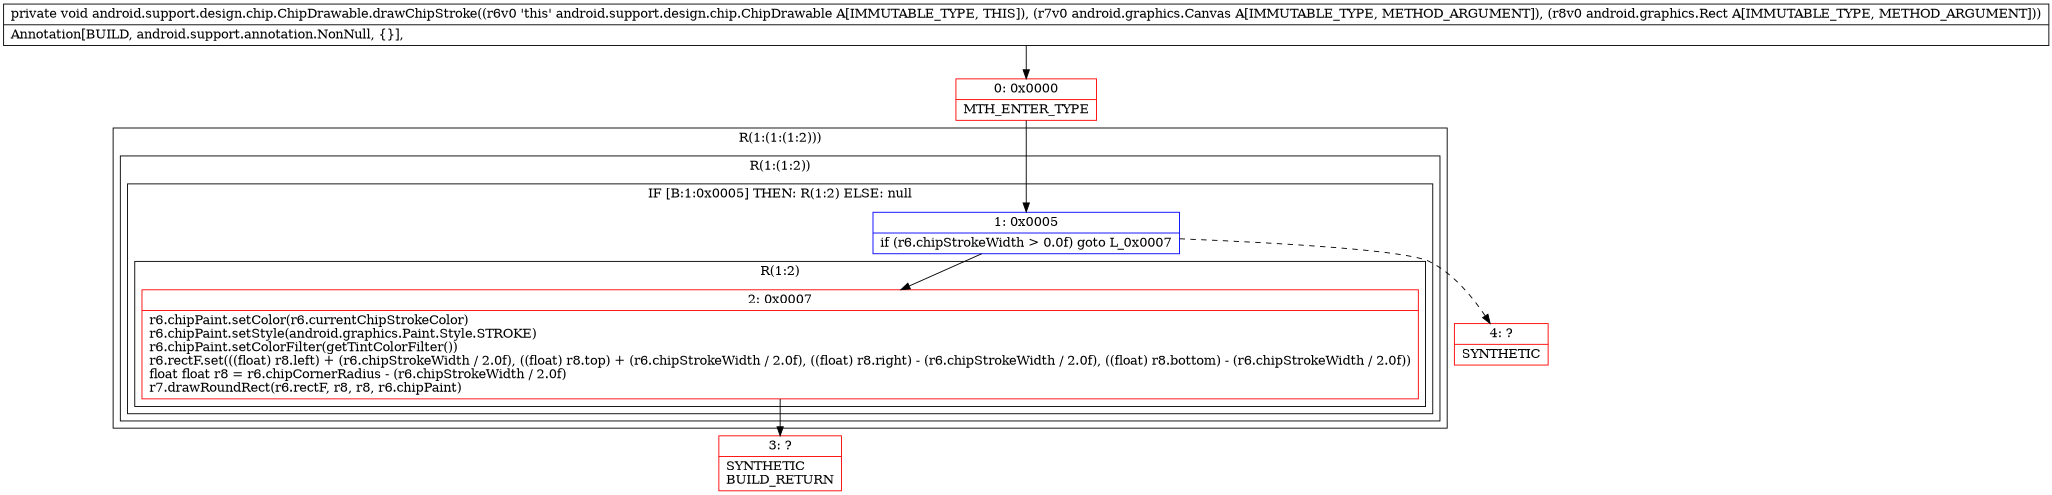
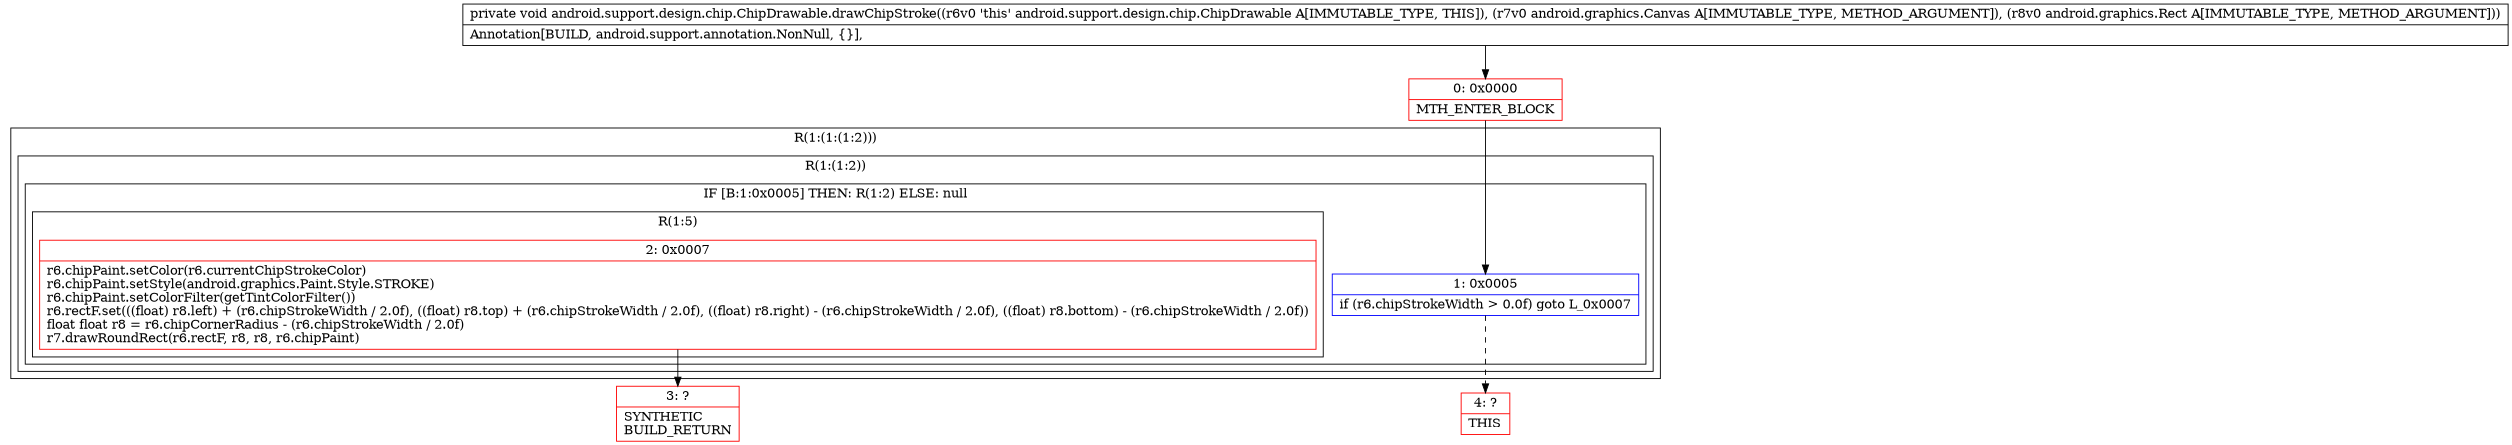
node "0: 0x0000": text "MTH_ENTER_TYPE" -> "MTH_ENTER_BLOCK"
edge "1: 0x0005" -> "2: 0x0007": removed
cluster "R(1:2)": label "R(1:2)" -> "R(1:5)"
node "4: ?": text "SYNTHETIC" -> "THIS"
